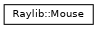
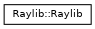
node "Raylib::Mouse": label "Raylib::Mouse" -> "Raylib::Raylib"
